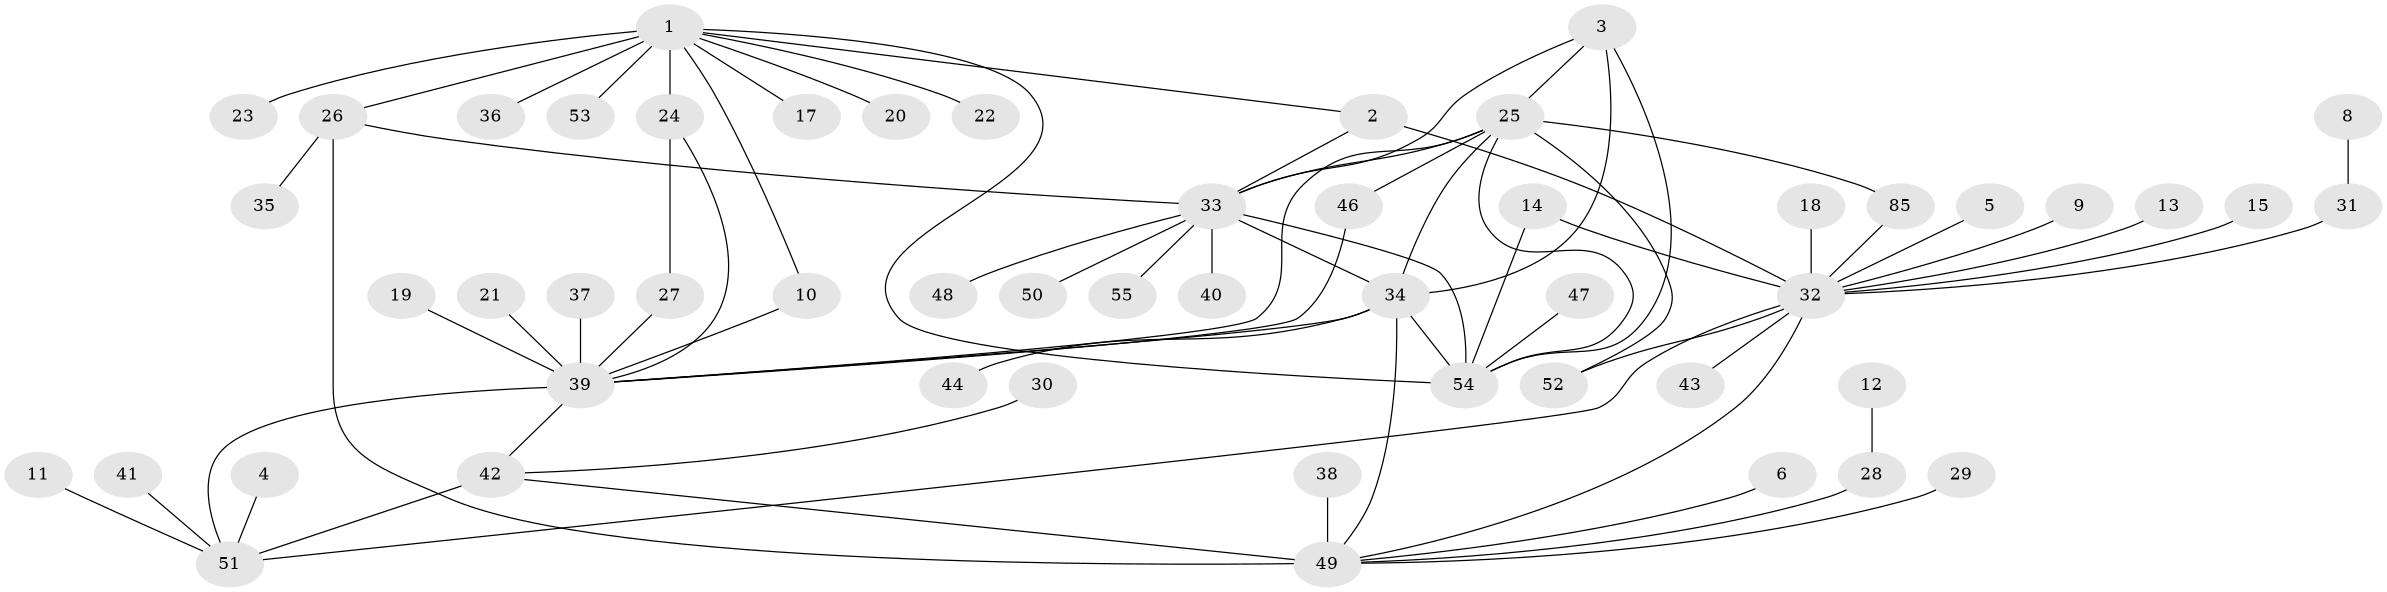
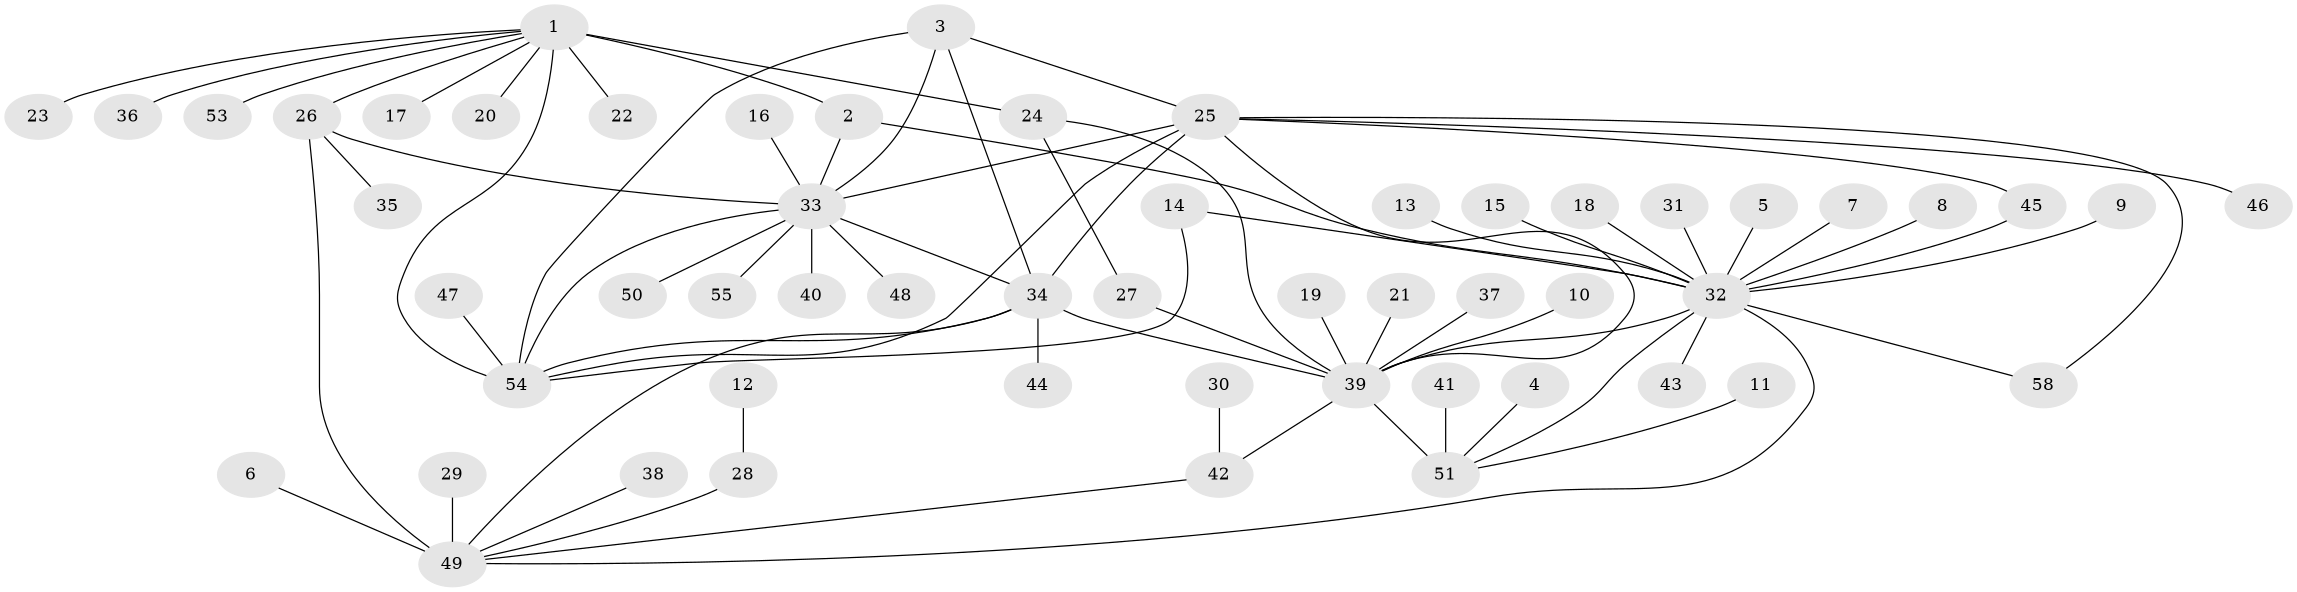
node "16": added
edge "1" -- "10": removed
edge "8" -- "31": now "8" -- "32"
node "7": added
node "85": label "85" -> "45"
edge "46" -- "39": now "32" -- "39"
node "52": label "52" -> "58"
edge "42" -- "51": removed
